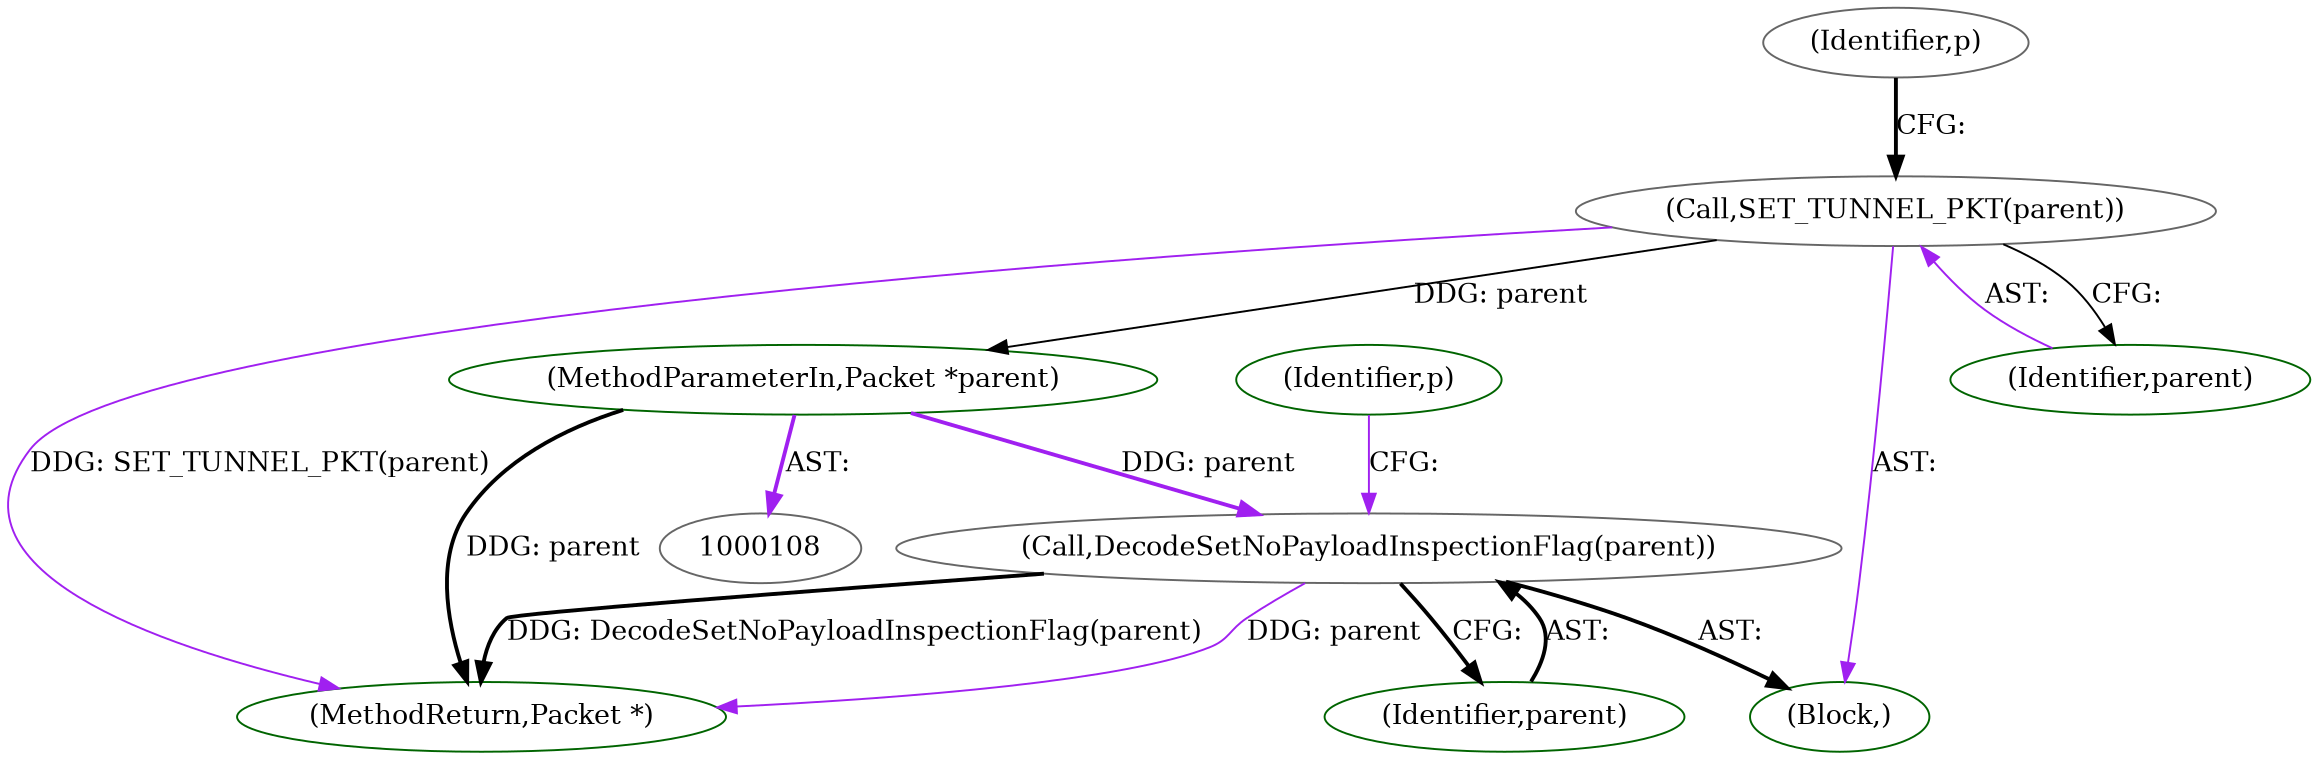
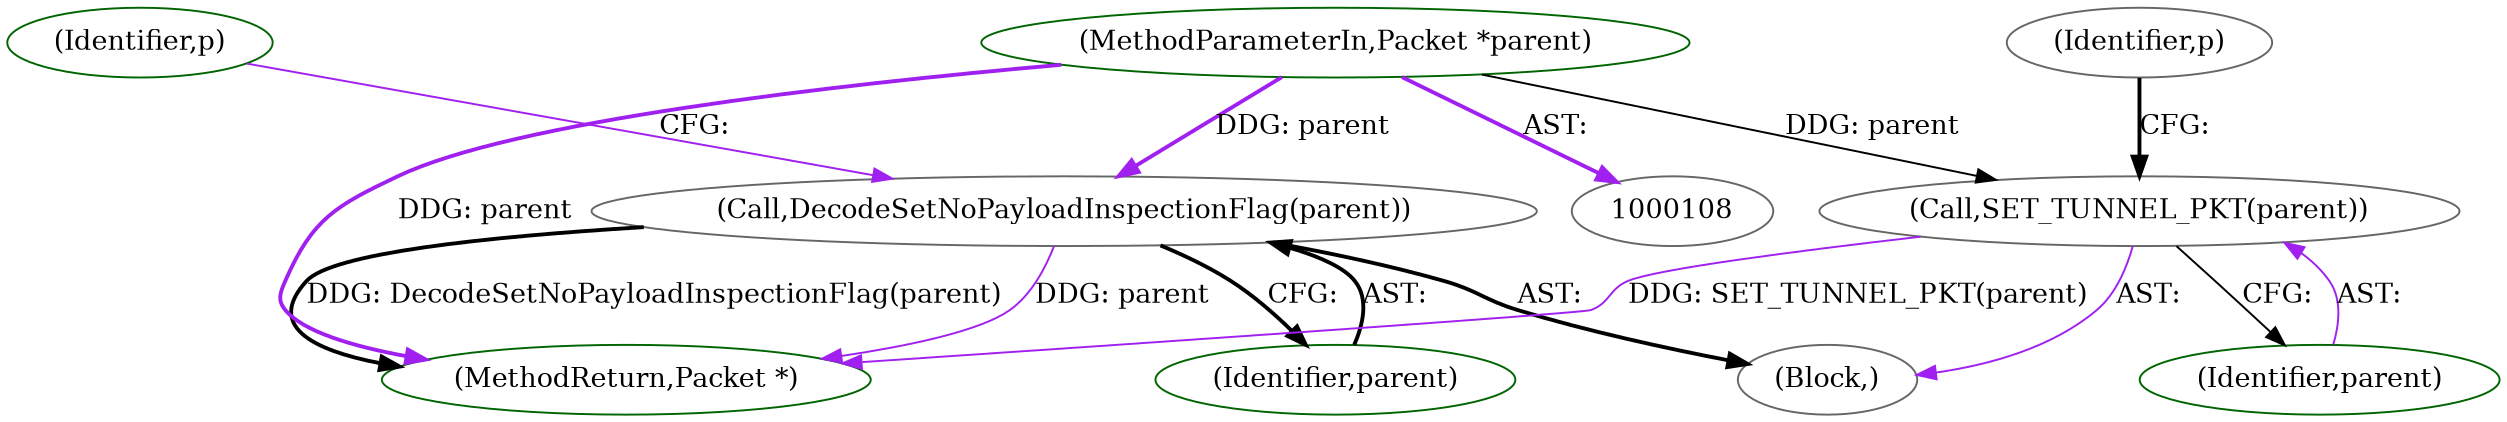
edge "(Call,SET_TUNNEL_PKT(parent))" -> "(MethodParameterIn,Packet *parent)": reversed
edge "(MethodParameterIn,Packet *parent)" -> "(MethodReturn,Packet *)": color black -> purple
node "(Block,)": color darkgreen -> gray40
